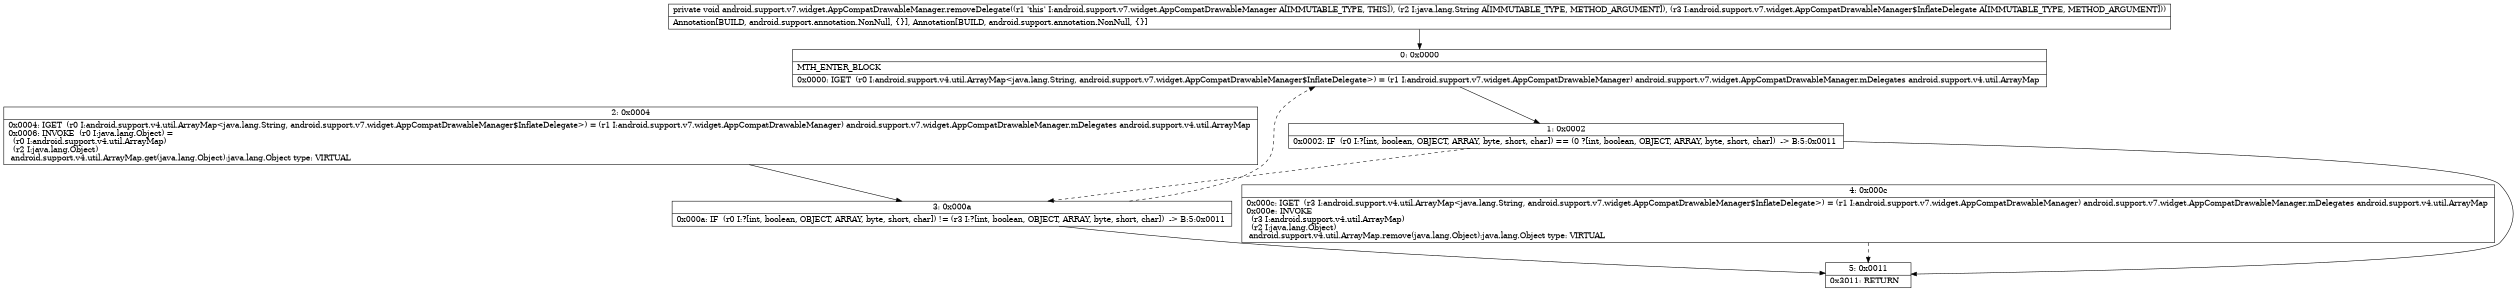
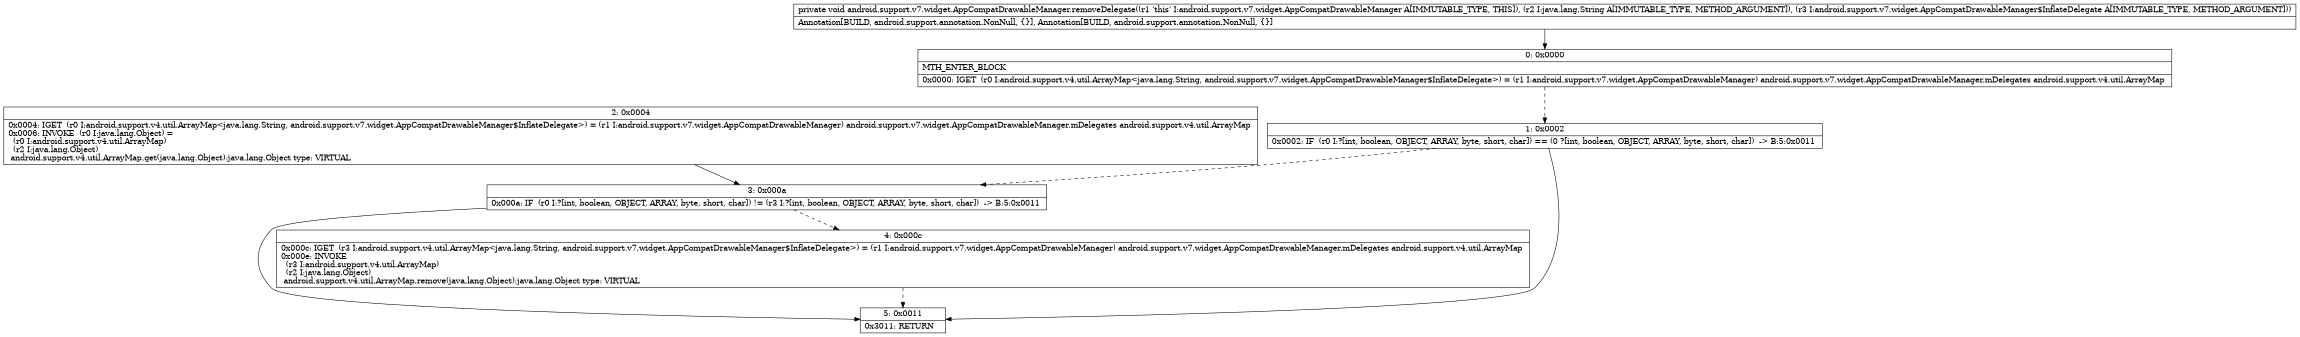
edge "0: 0x0000" -> "1: 0x0002": style solid -> dashed
edge "3: 0x000a" -> "0: 0x0000": now "3: 0x000a" -> "4: 0x000c"
